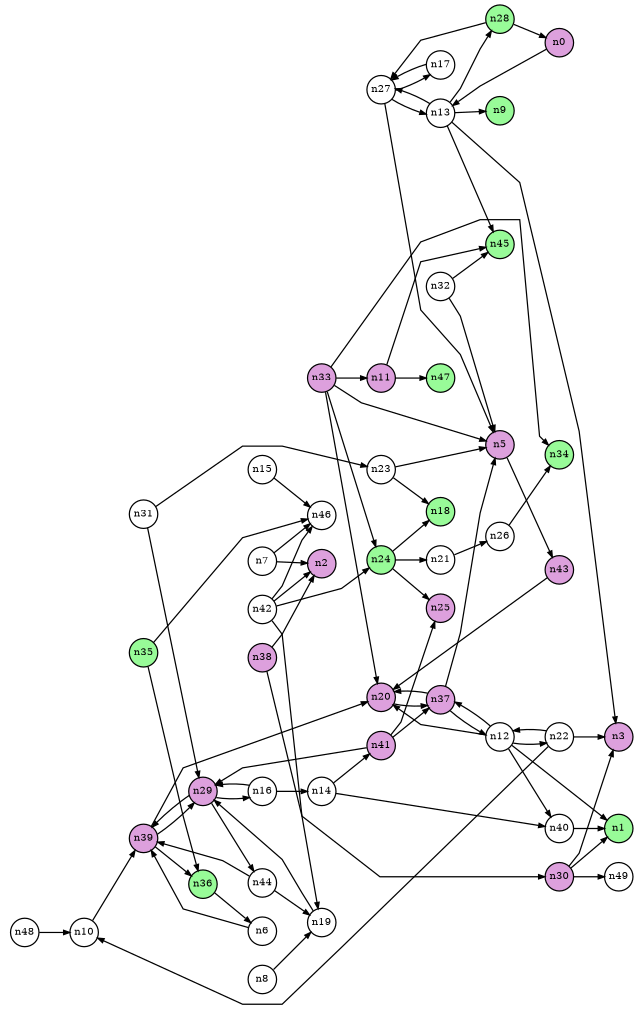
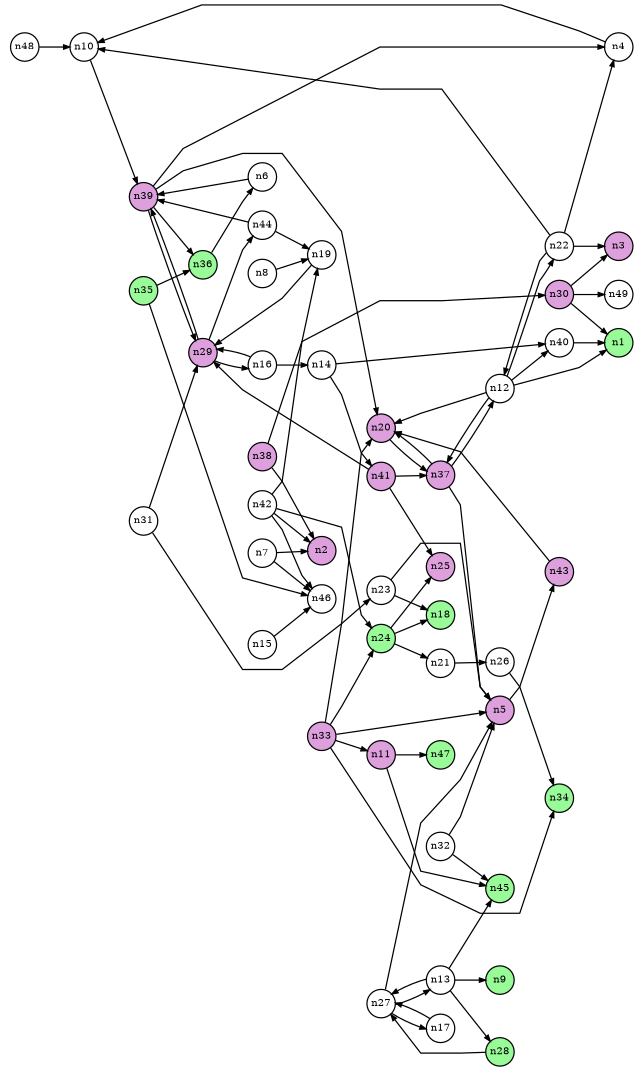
node "n0": removed
node "n4": added
edge "n13" -> "n3": removed
